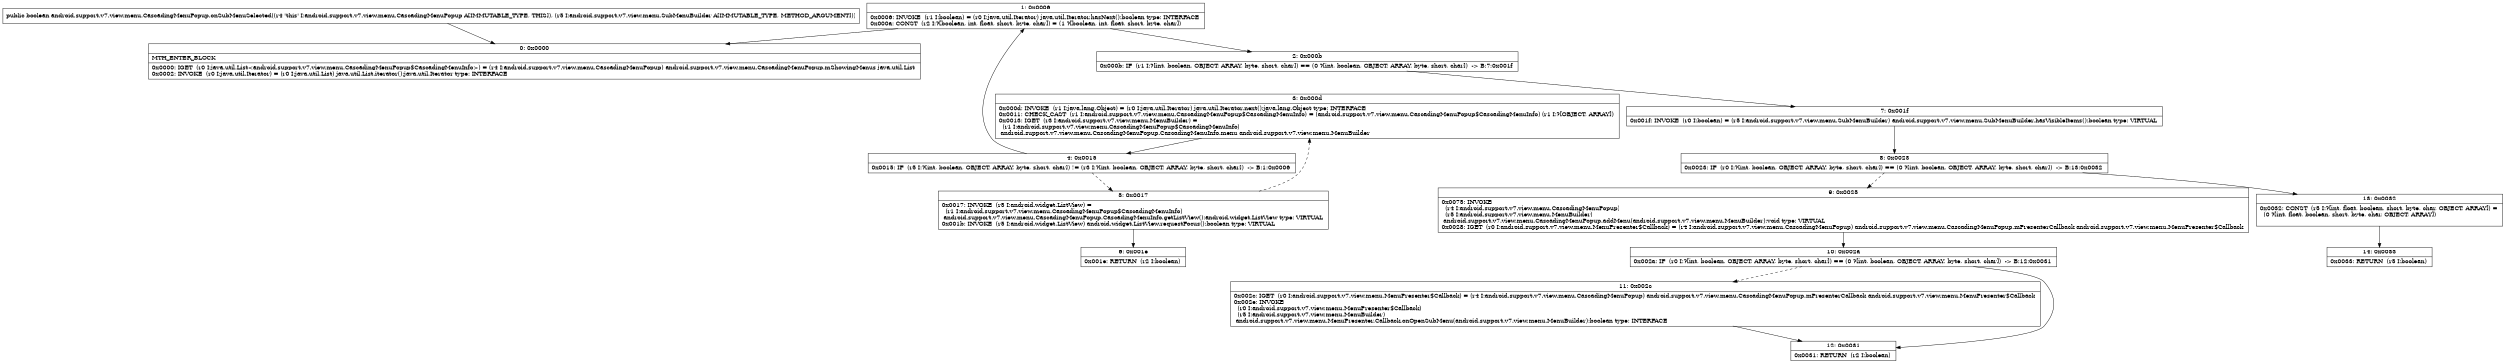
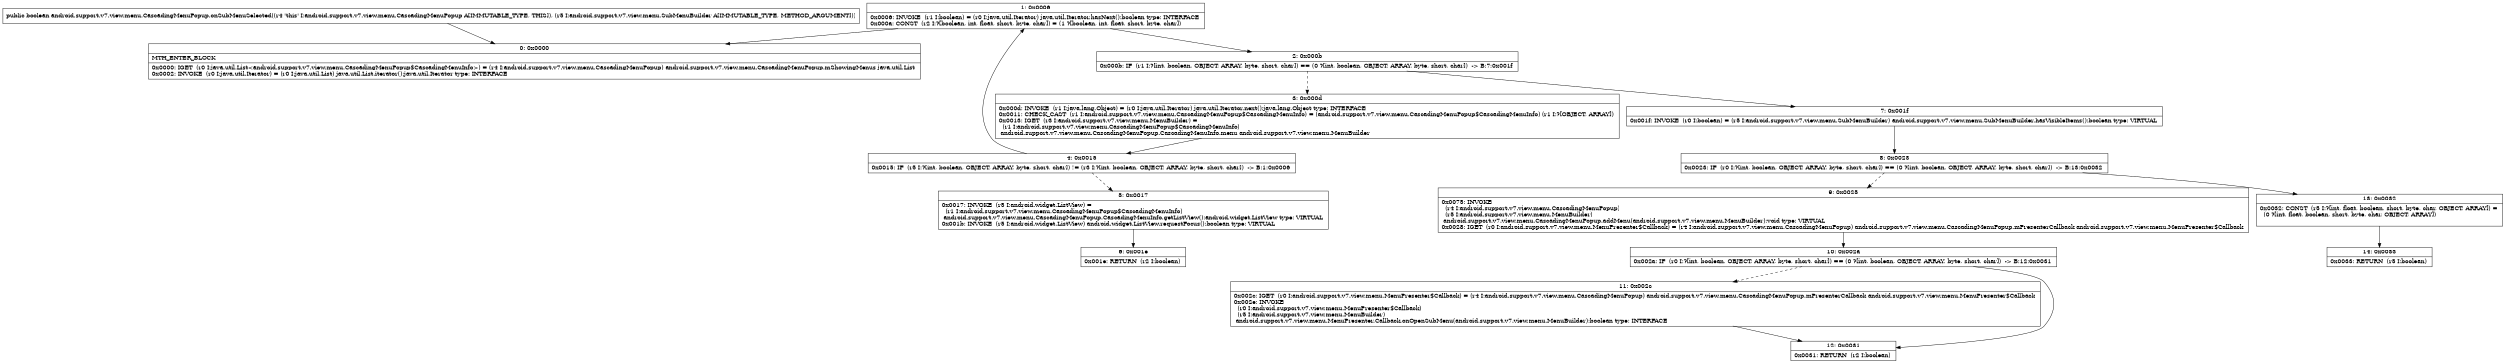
edge "5: 0x0017" -> "3: 0x000d": now "2: 0x000b" -> "3: 0x000d"
